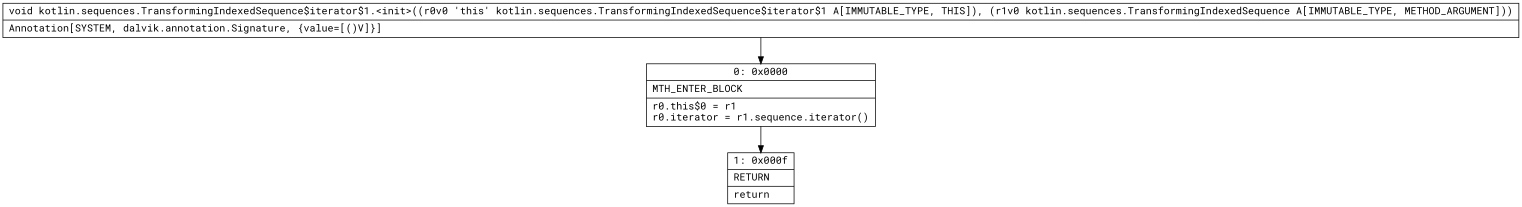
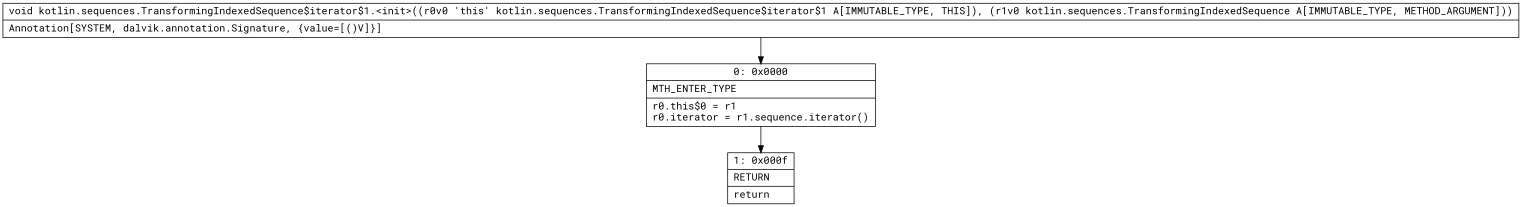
node "0: 0x0000": text "MTH_ENTER_BLOCK" -> "MTH_ENTER_TYPE"
